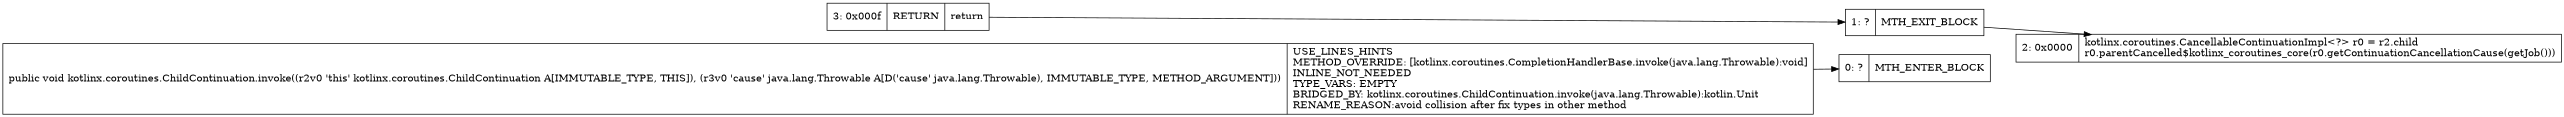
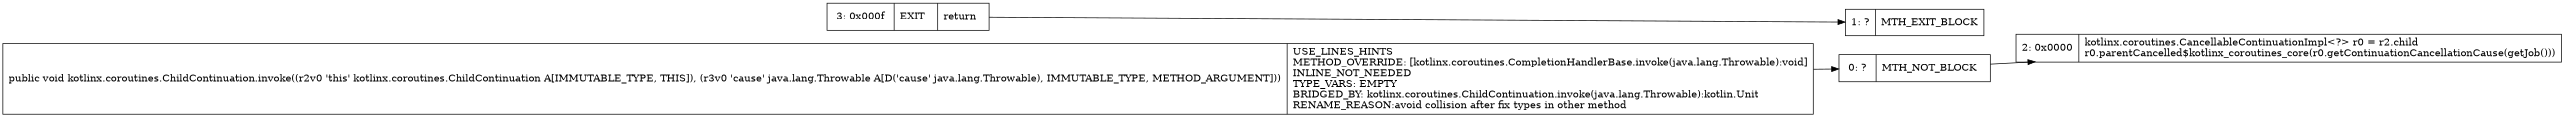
node "3: 0x000f": text "RETURN" -> "EXIT"
edge "1: ?" -> "2: 0x0000": now "0: ?" -> "2: 0x0000"
node "0: ?": text "MTH_ENTER_BLOCK" -> "MTH_NOT_BLOCK"
